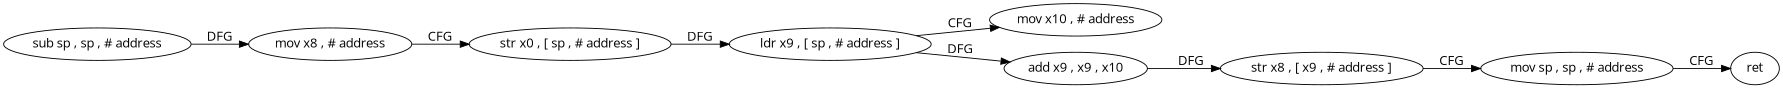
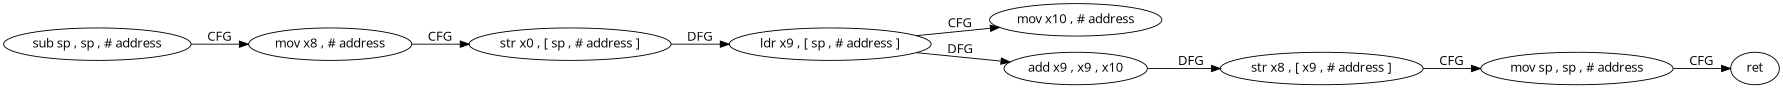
edge "sub sp , sp , # address" -> "mov x8 , # address": label "DFG" -> "CFG"
